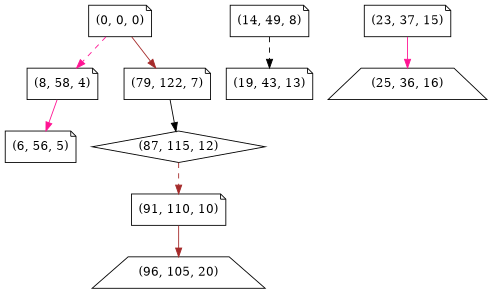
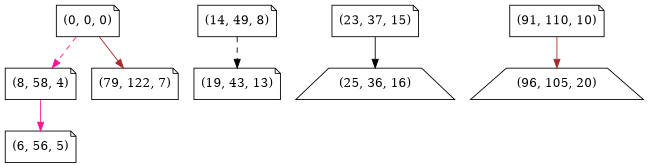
edge "(23, 37, 15)" -> "(25, 36, 16)": color deeppink -> black
node "(87, 115, 12)": removed
